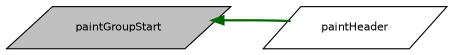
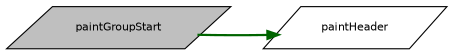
edge "paintHeader" -> "paintGroupStart": reversed
